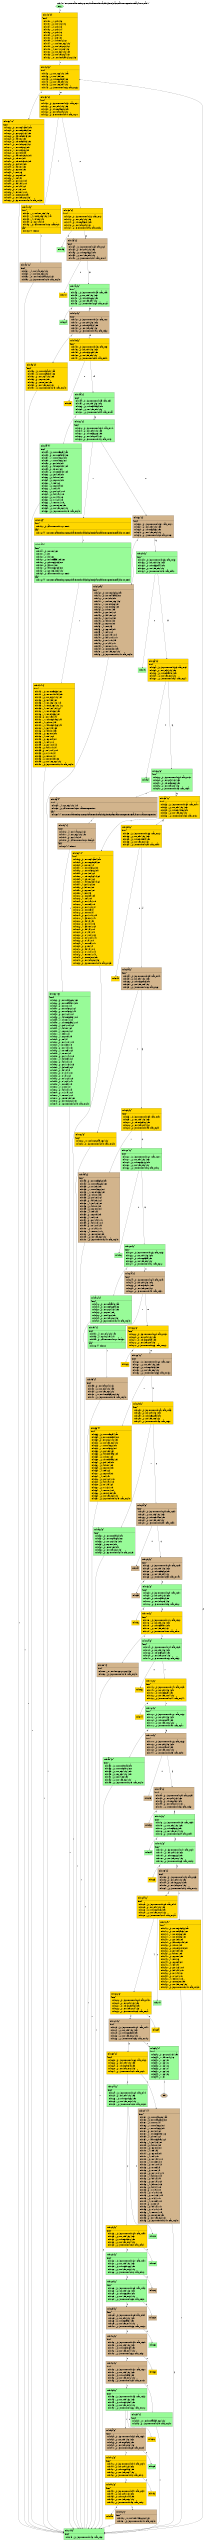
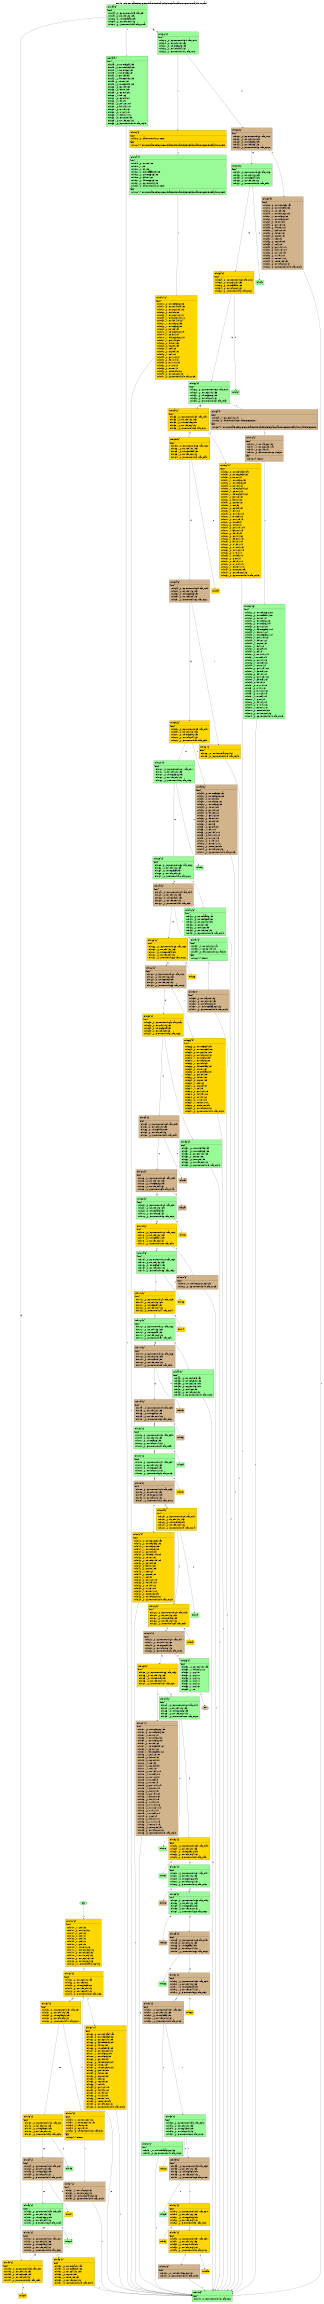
edge "0x4014de [28]" -> "0x4014fa [28]": reversed
